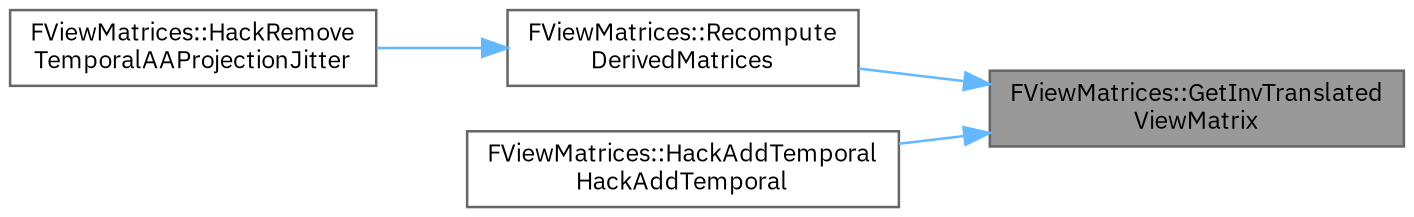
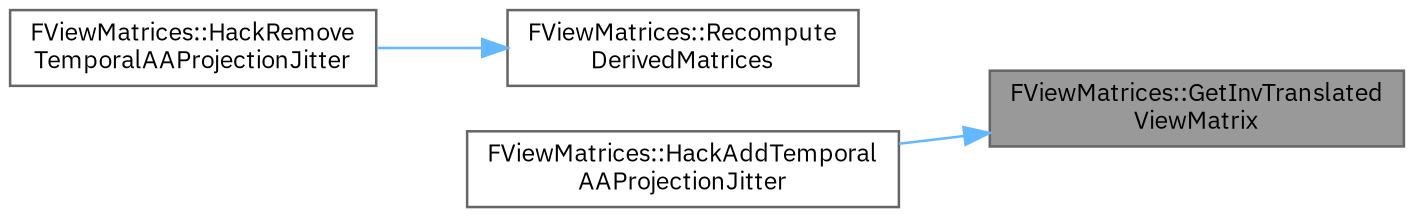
edge "FViewMatrices::Recompute DerivedMatrices" -> "FViewMatrices::GetInvTranslated ViewMatrix": removed
node "FViewMatrices::HackAddTemporal HackAddTemporal": label "FViewMatrices::HackAddTemporal HackAddTemporal" -> "FViewMatrices::HackAddTemporal AAProjectionJitter"
